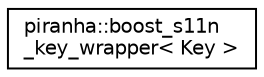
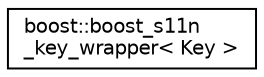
node "piranha::boost_s11n _key_wrapper< Key >": label "piranha::boost_s11n _key_wrapper< Key >" -> "boost::boost_s11n _key_wrapper< Key >"
